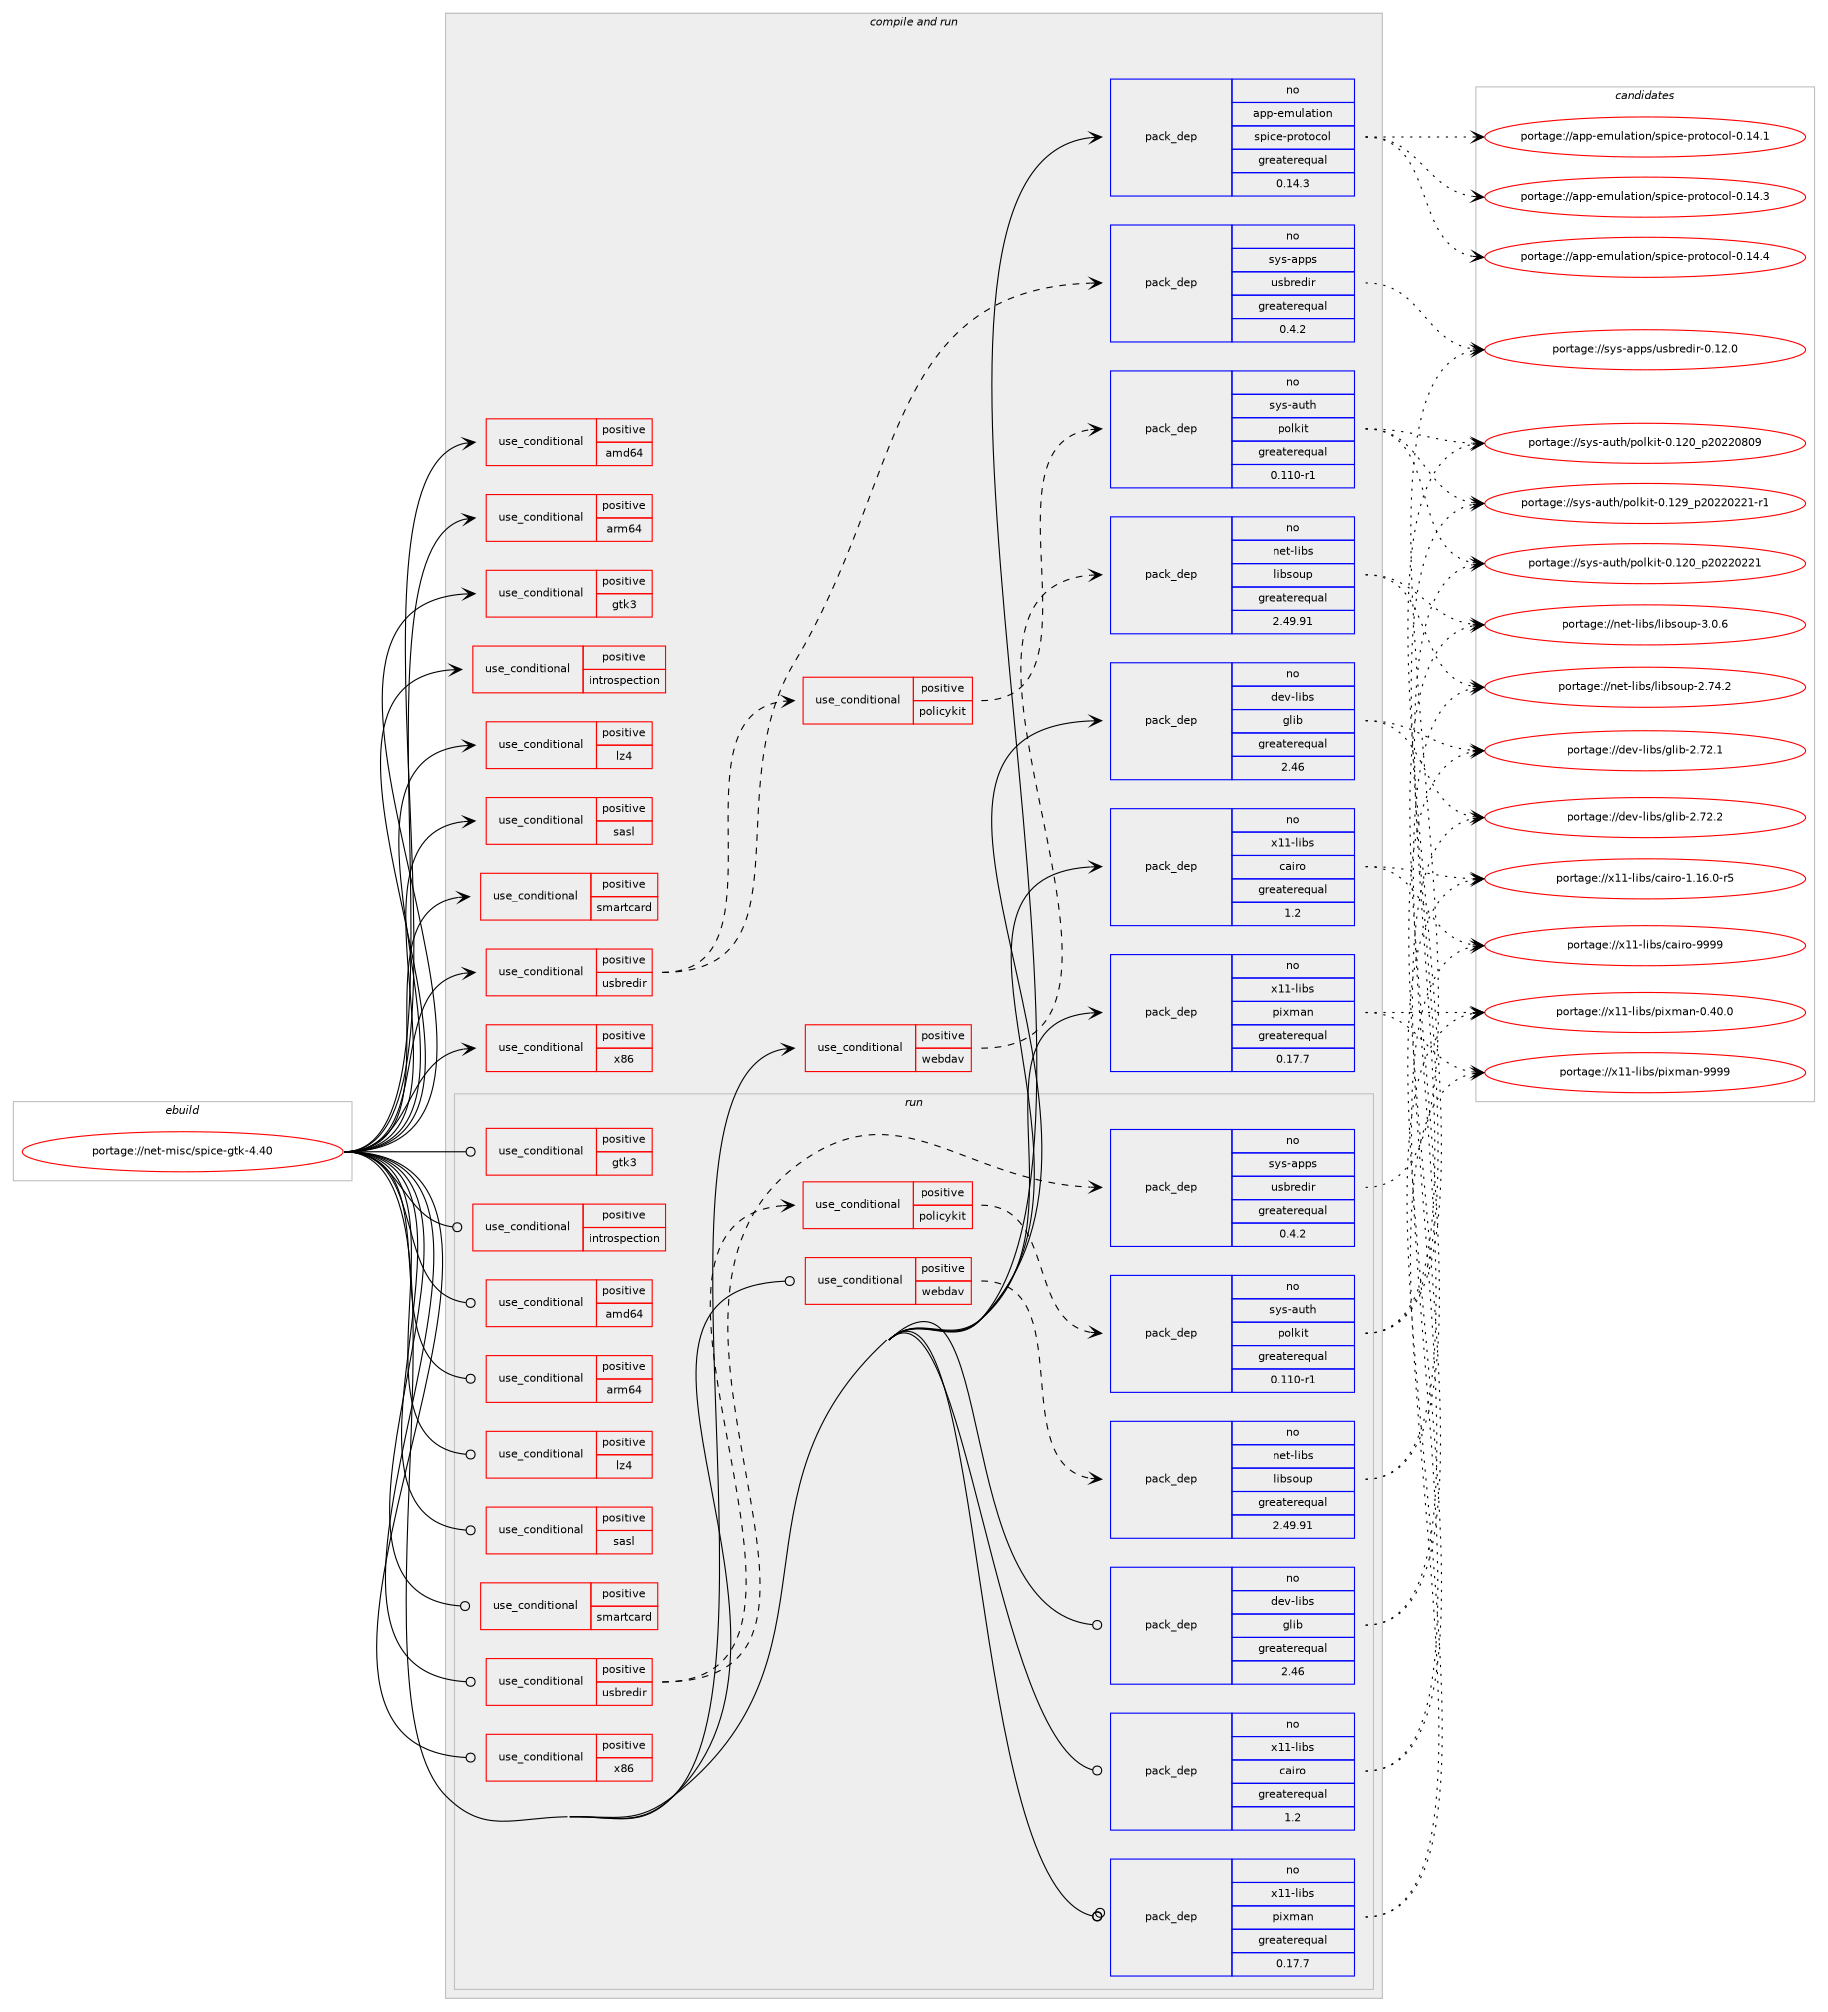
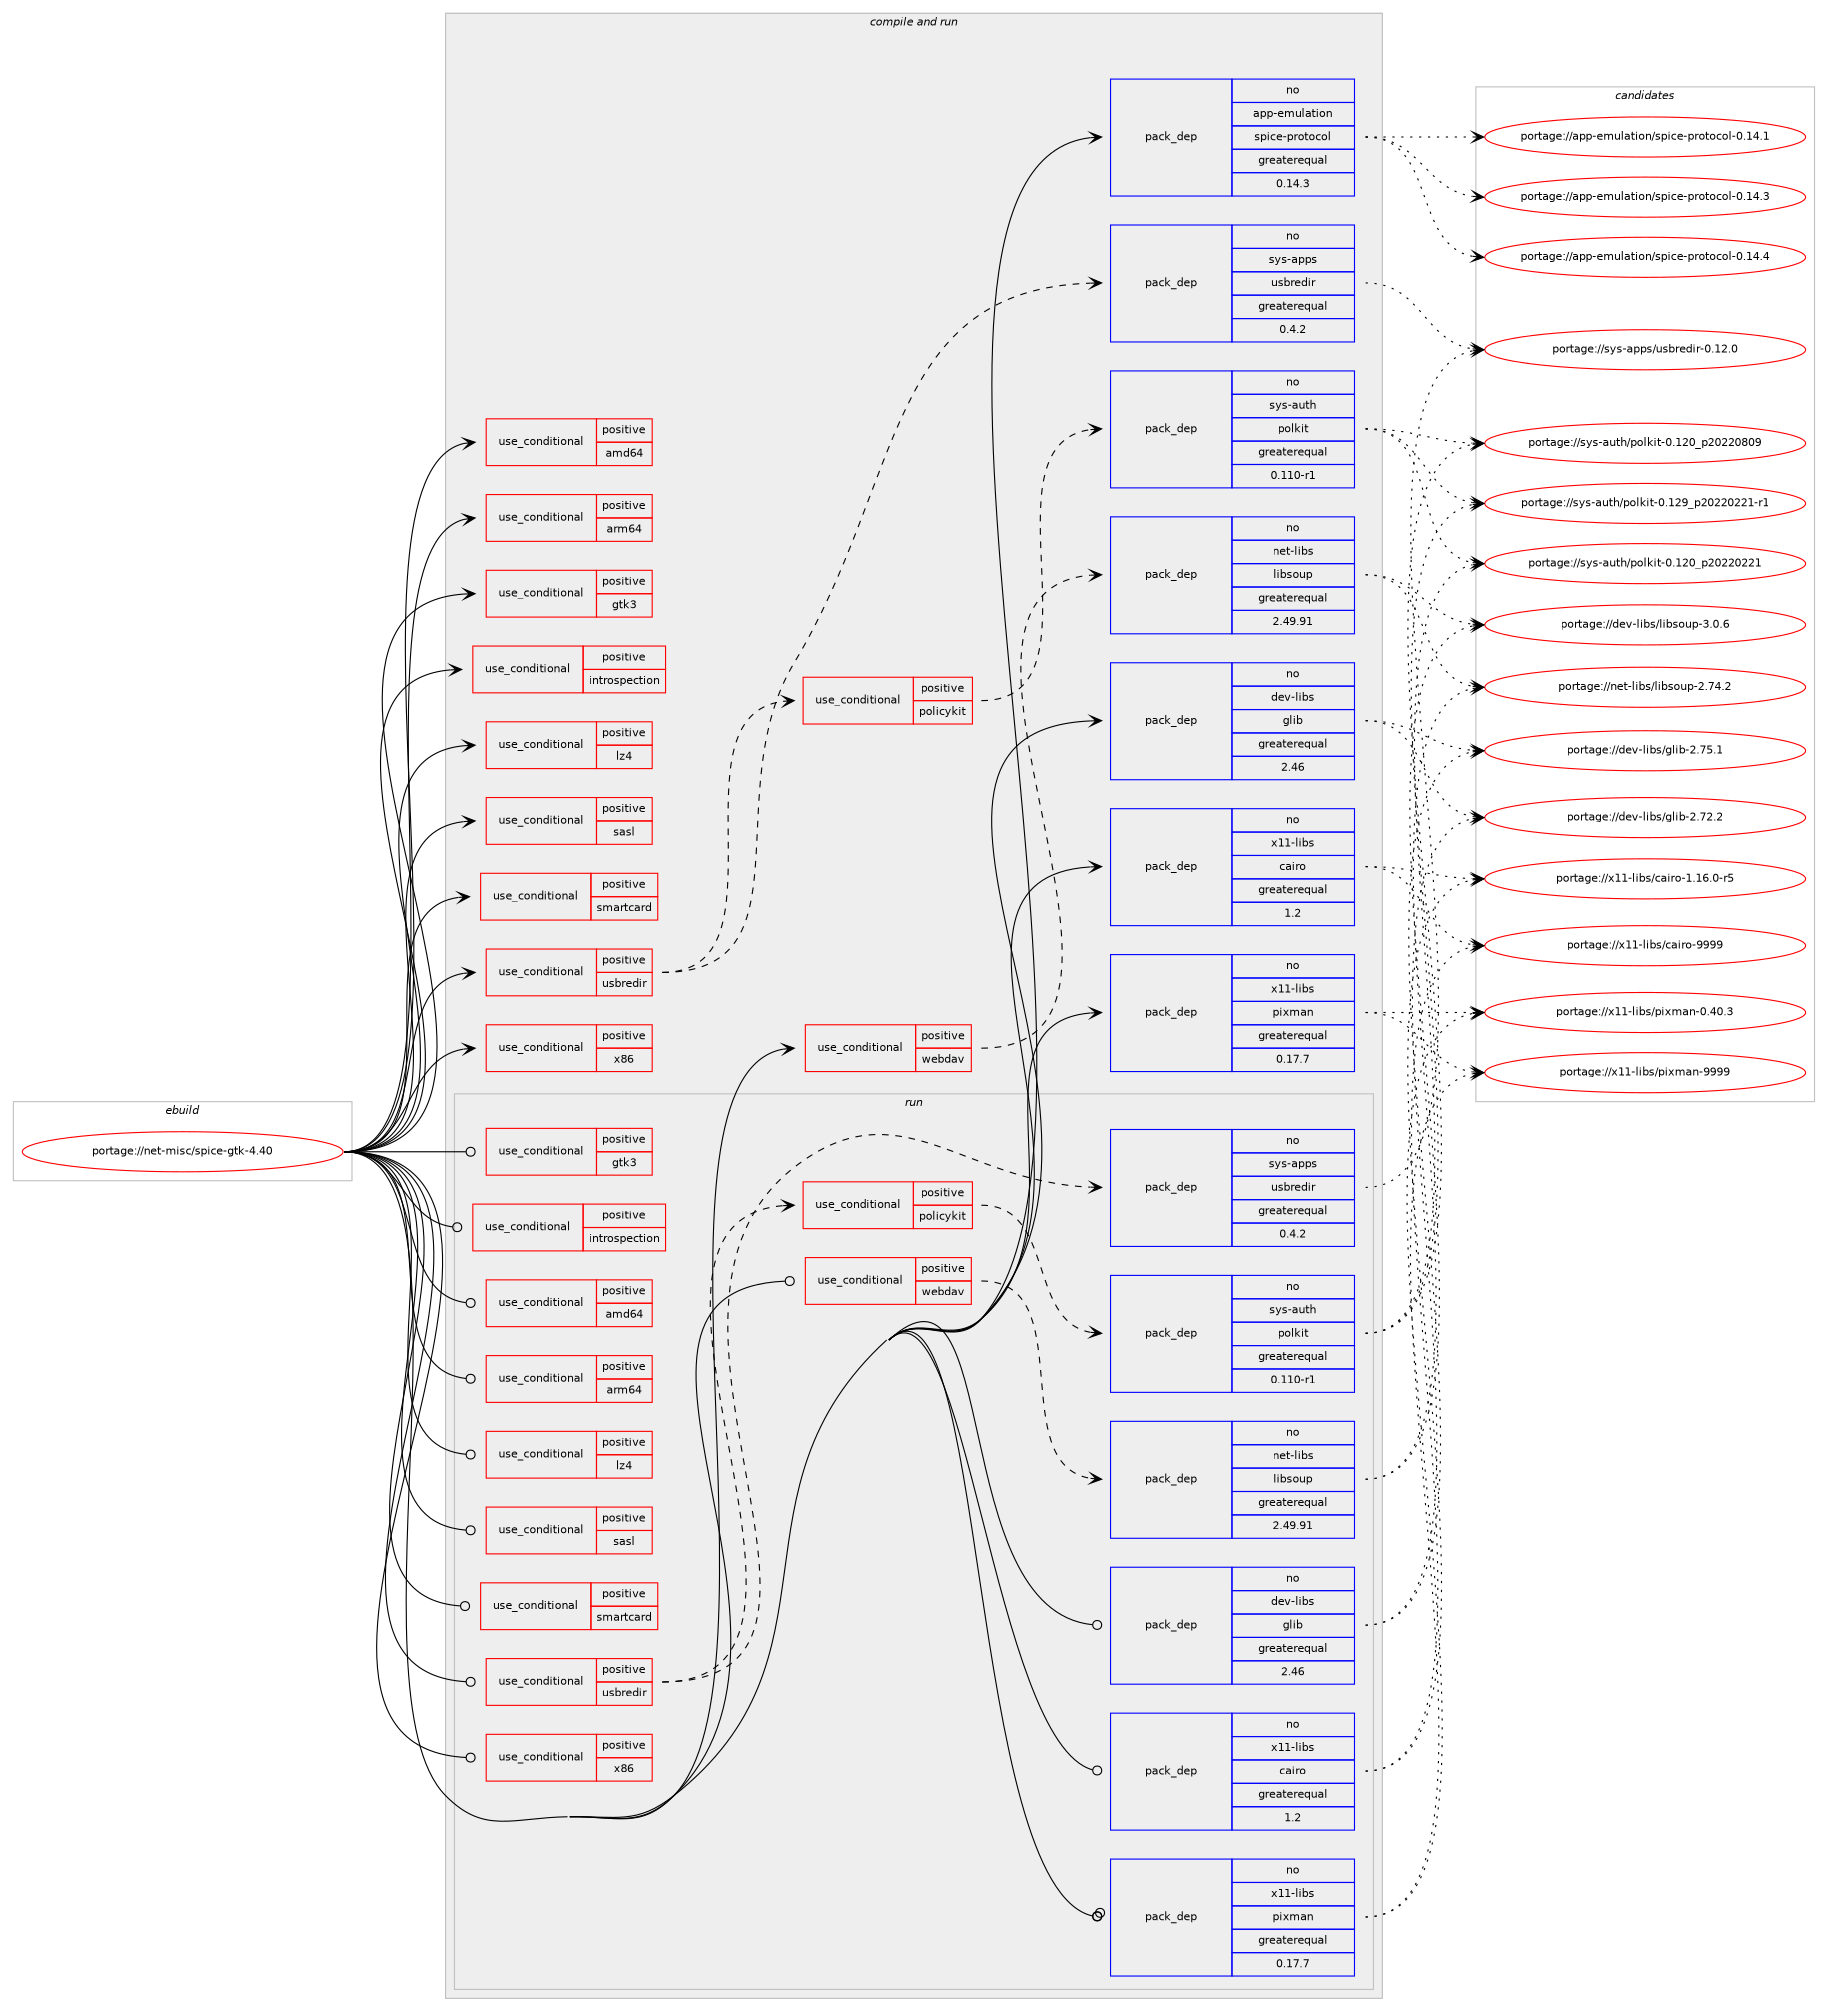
node "portage://net-libs/libsoup-3.0.6": label "portage://net-libs/libsoup-3.0.6" -> "portage://dev-libs/libsoup-3.0.6"
node "portage://dev-libs/glib-2.72.1": label "portage://dev-libs/glib-2.72.1" -> "portage://dev-libs/glib-2.75.1"
node "portage://x11-libs/pixman-0.40.0": label "portage://x11-libs/pixman-0.40.0" -> "portage://x11-libs/pixman-0.40.3"
